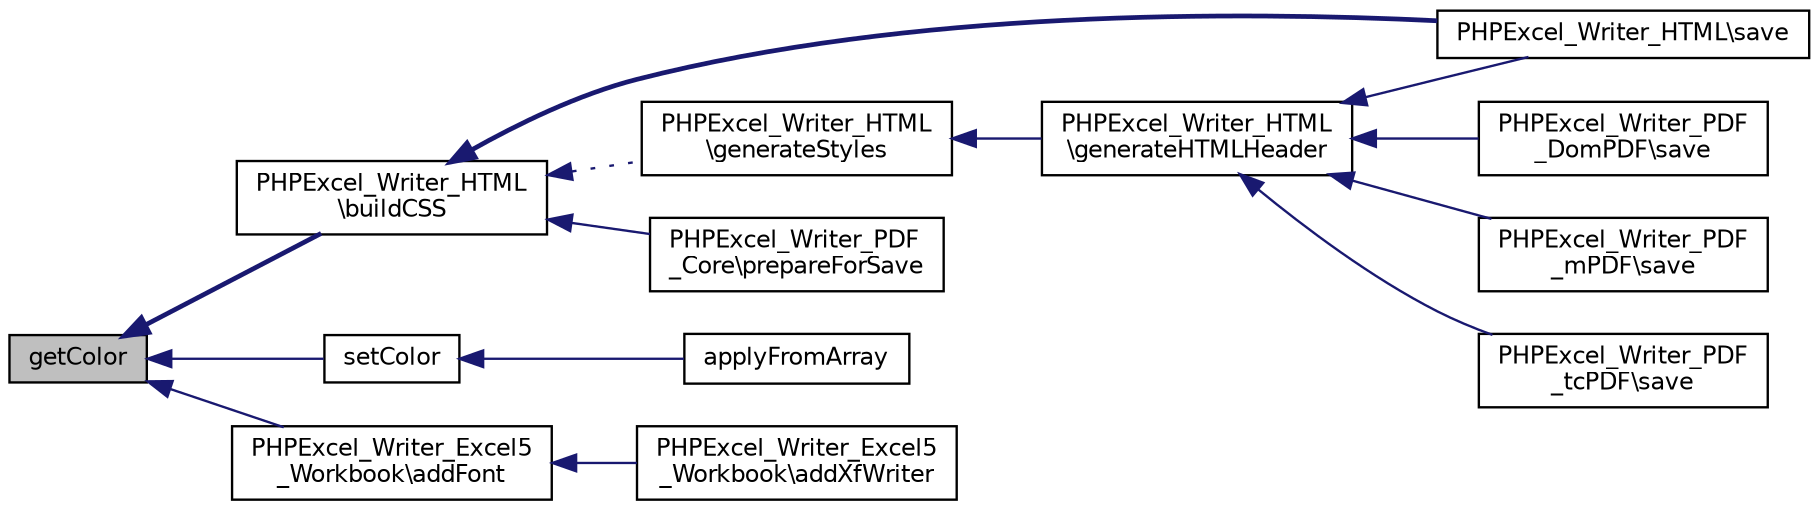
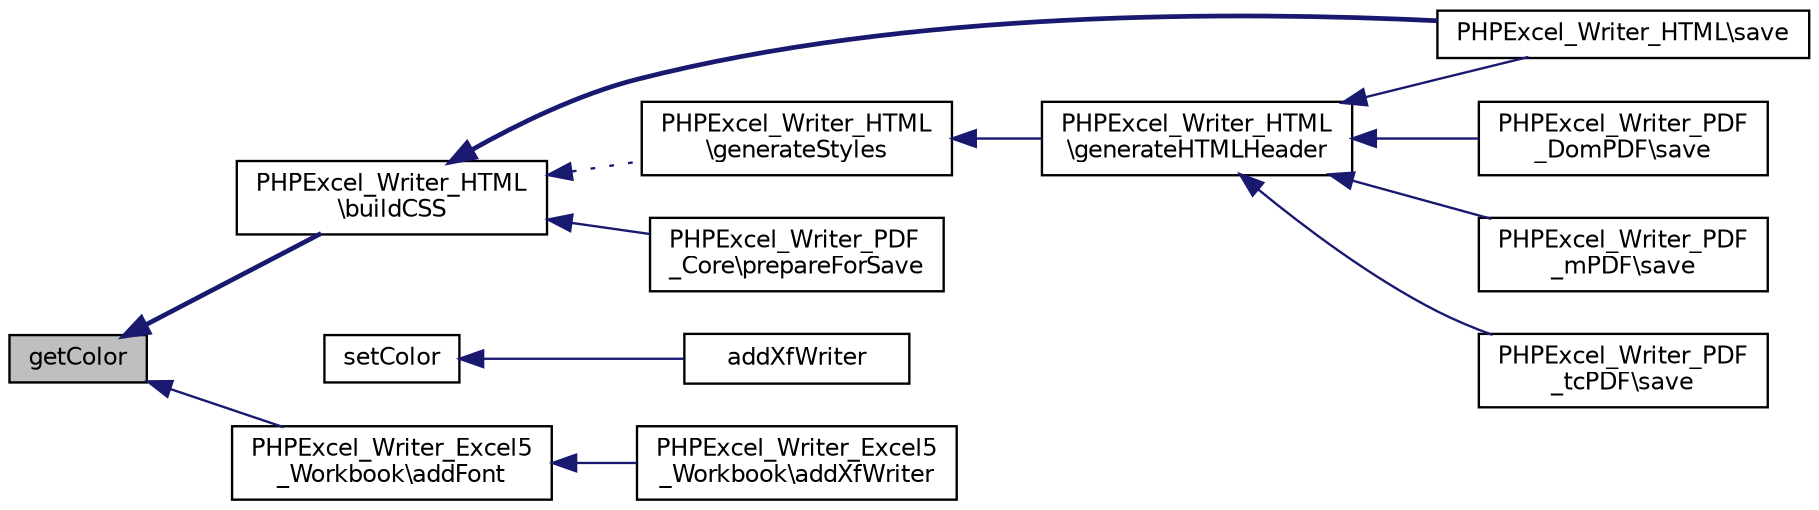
edge "setColor" -> "getColor": removed
node "applyFromArray": label "applyFromArray" -> "addXfWriter"
